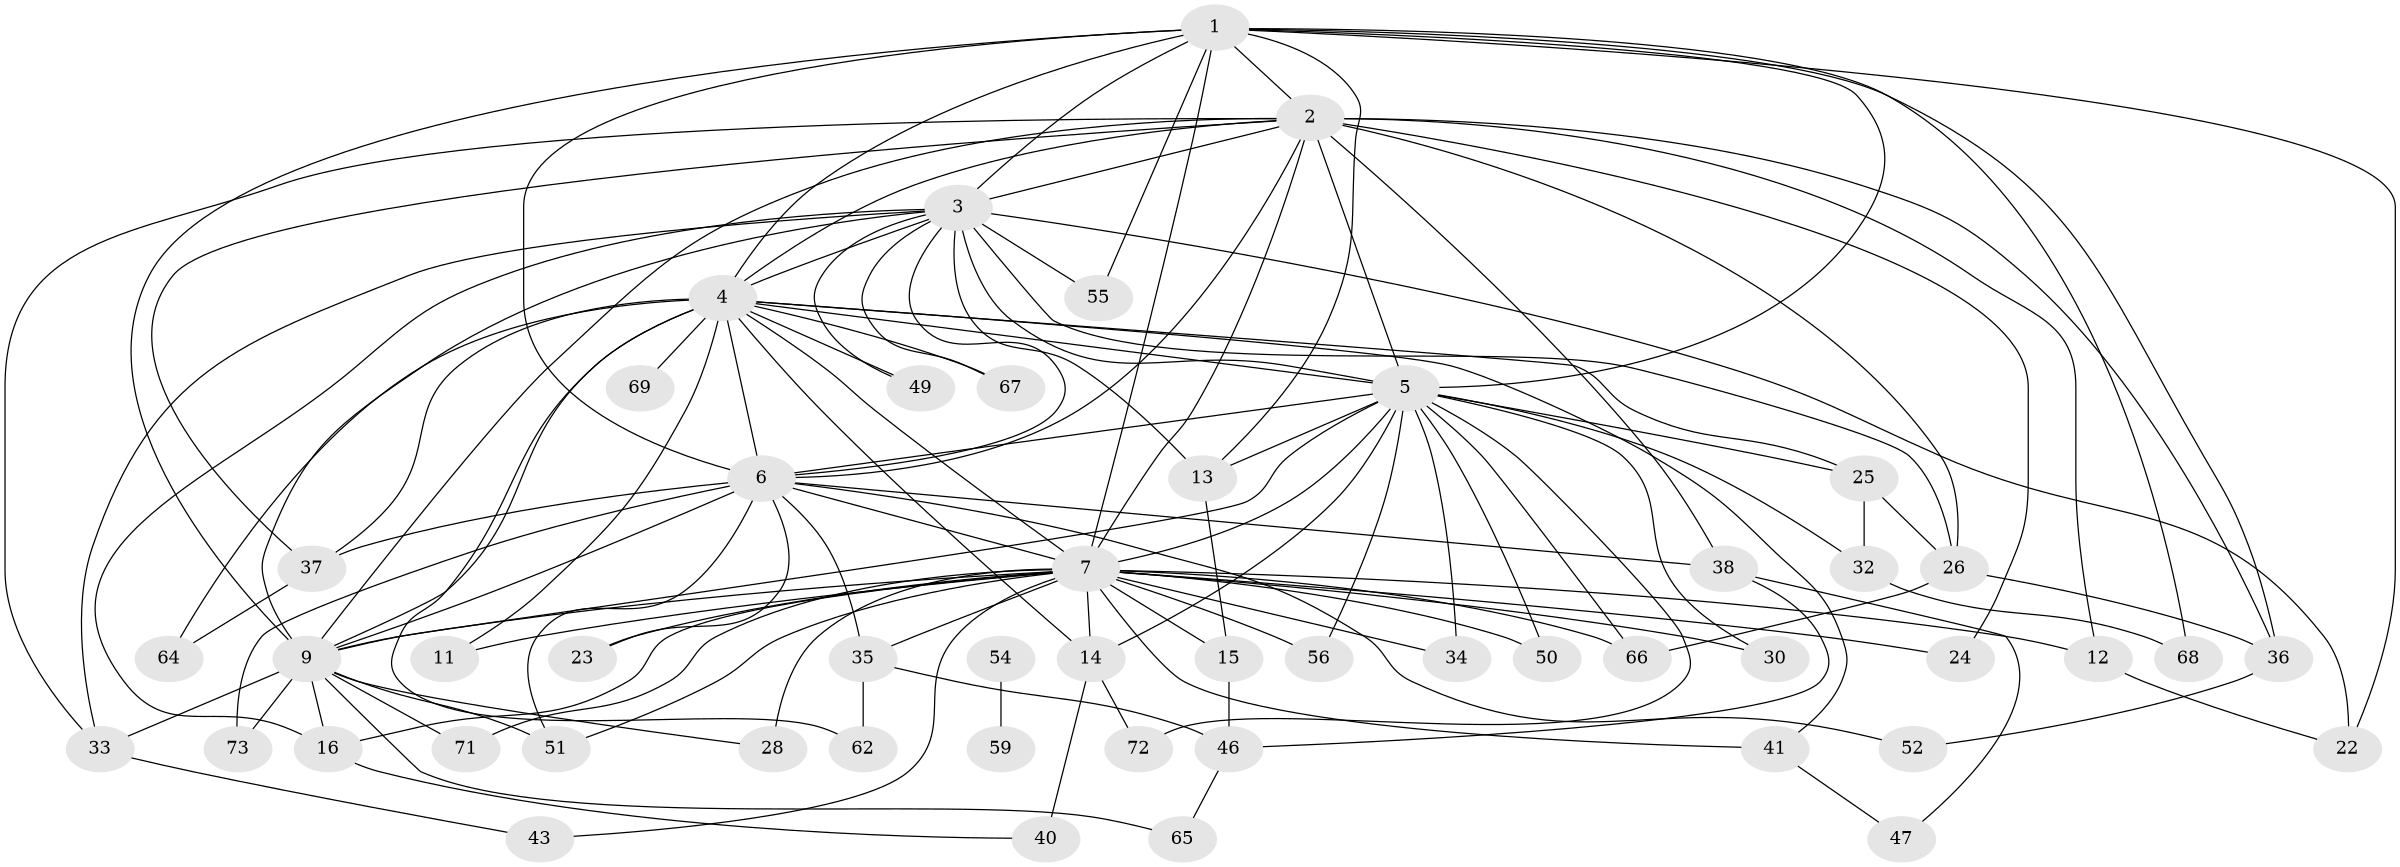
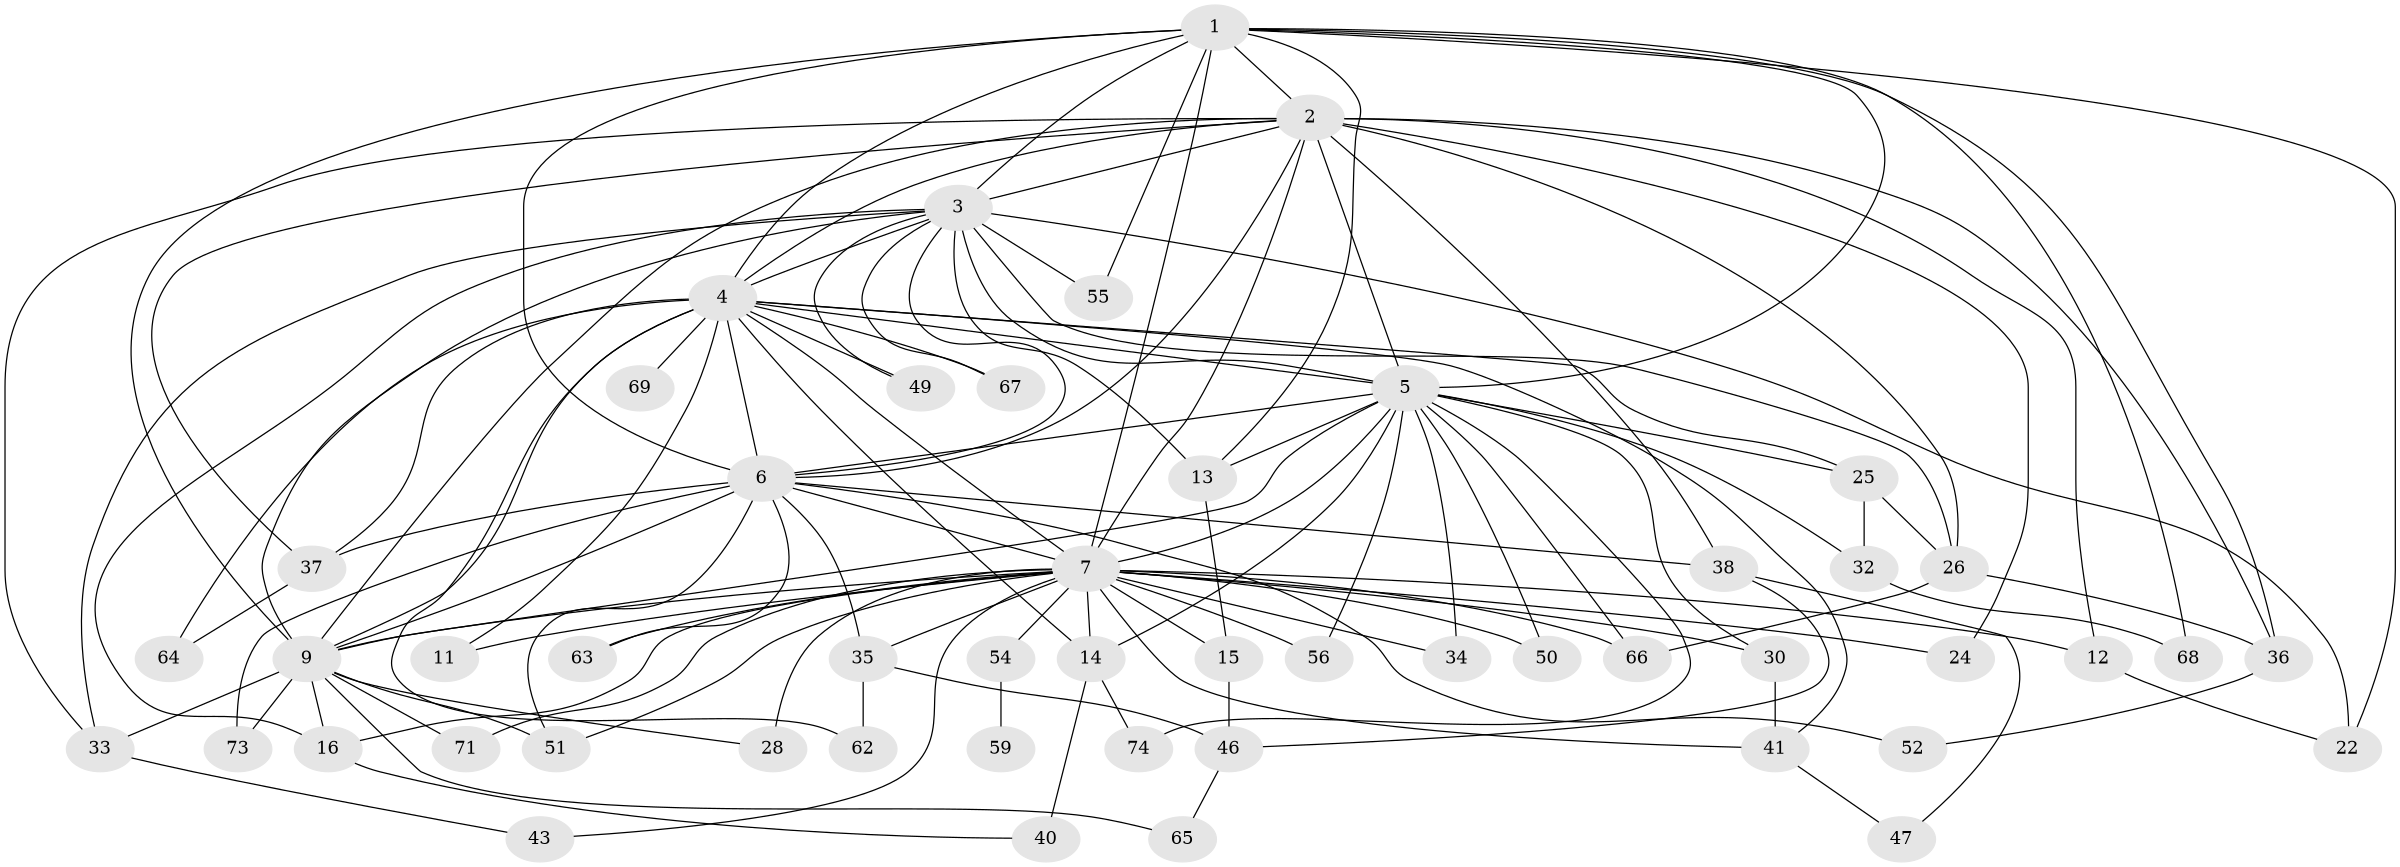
edge "7" -- "54": added
node "23": label "23" -> "63"
edge "30" -- "41": added
node "72": label "72" -> "74"
